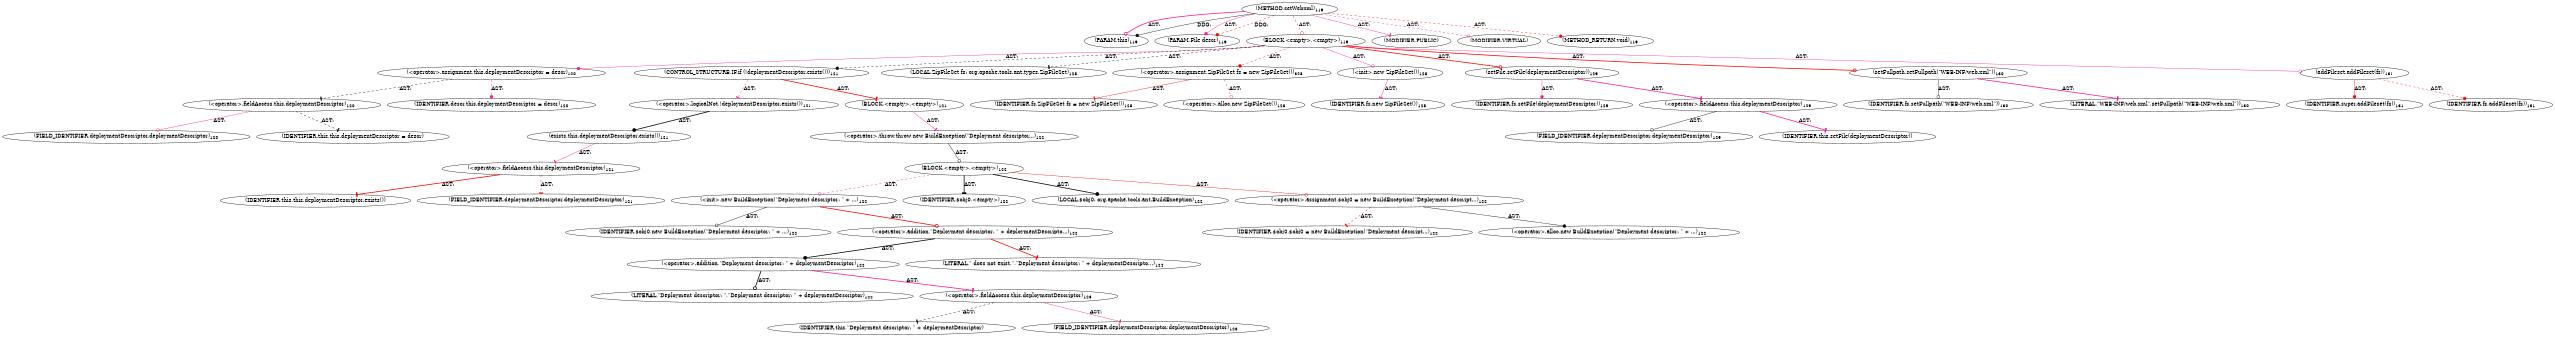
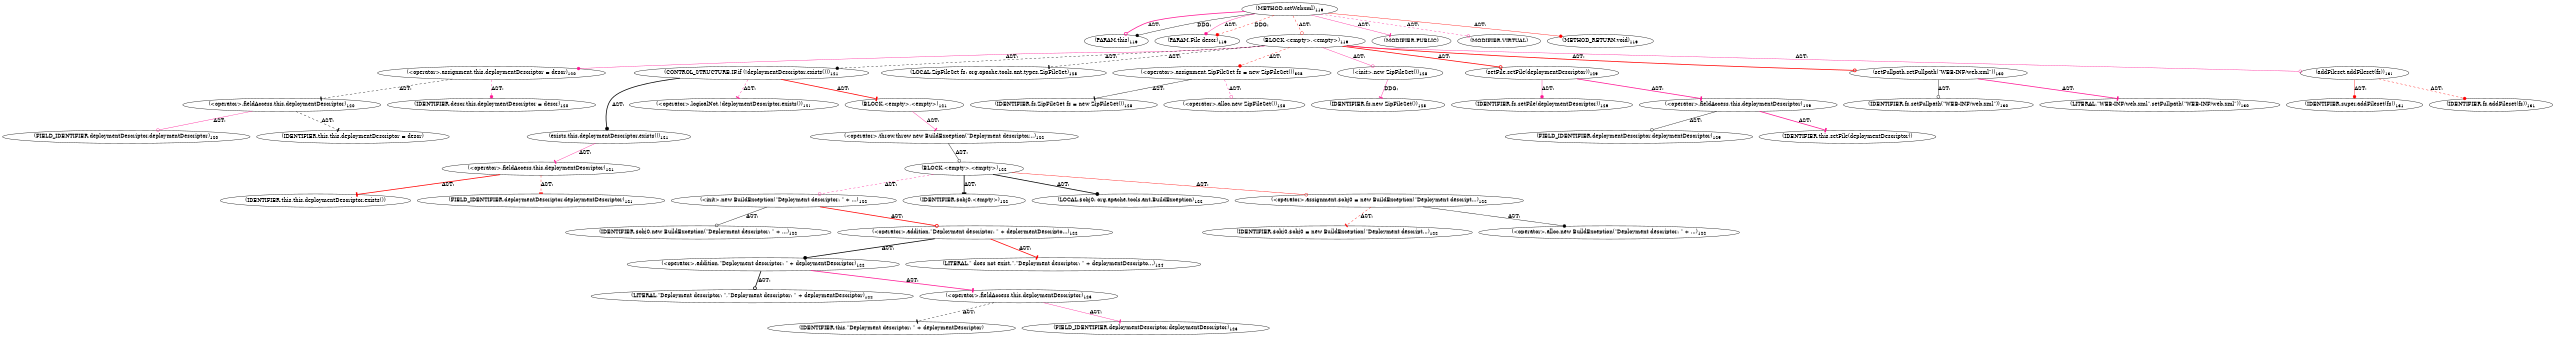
edge "(METHOD,setWebxml)" -> "(METHOD_RETURN,void)": style dashed -> solid
edge "(<operator>.assignment,ZipFileSet fs = new ZipFileSet())" -> "(IDENTIFIER,fs,ZipFileSet fs = new ZipFileSet())": color red -> black
edge "(<init>,new ZipFileSet())" -> "(IDENTIFIER,fs,new ZipFileSet())": label "AST: " -> "DDG: "
edge "(<operator>.logicalNot,!deploymentDescriptor.exists())" -> "(exists,this.deploymentDescriptor.exists())": now "(CONTROL_STRUCTURE,IF,if (!deploymentDescriptor.exists()))" -> "(exists,this.deploymentDescriptor.exists())"
